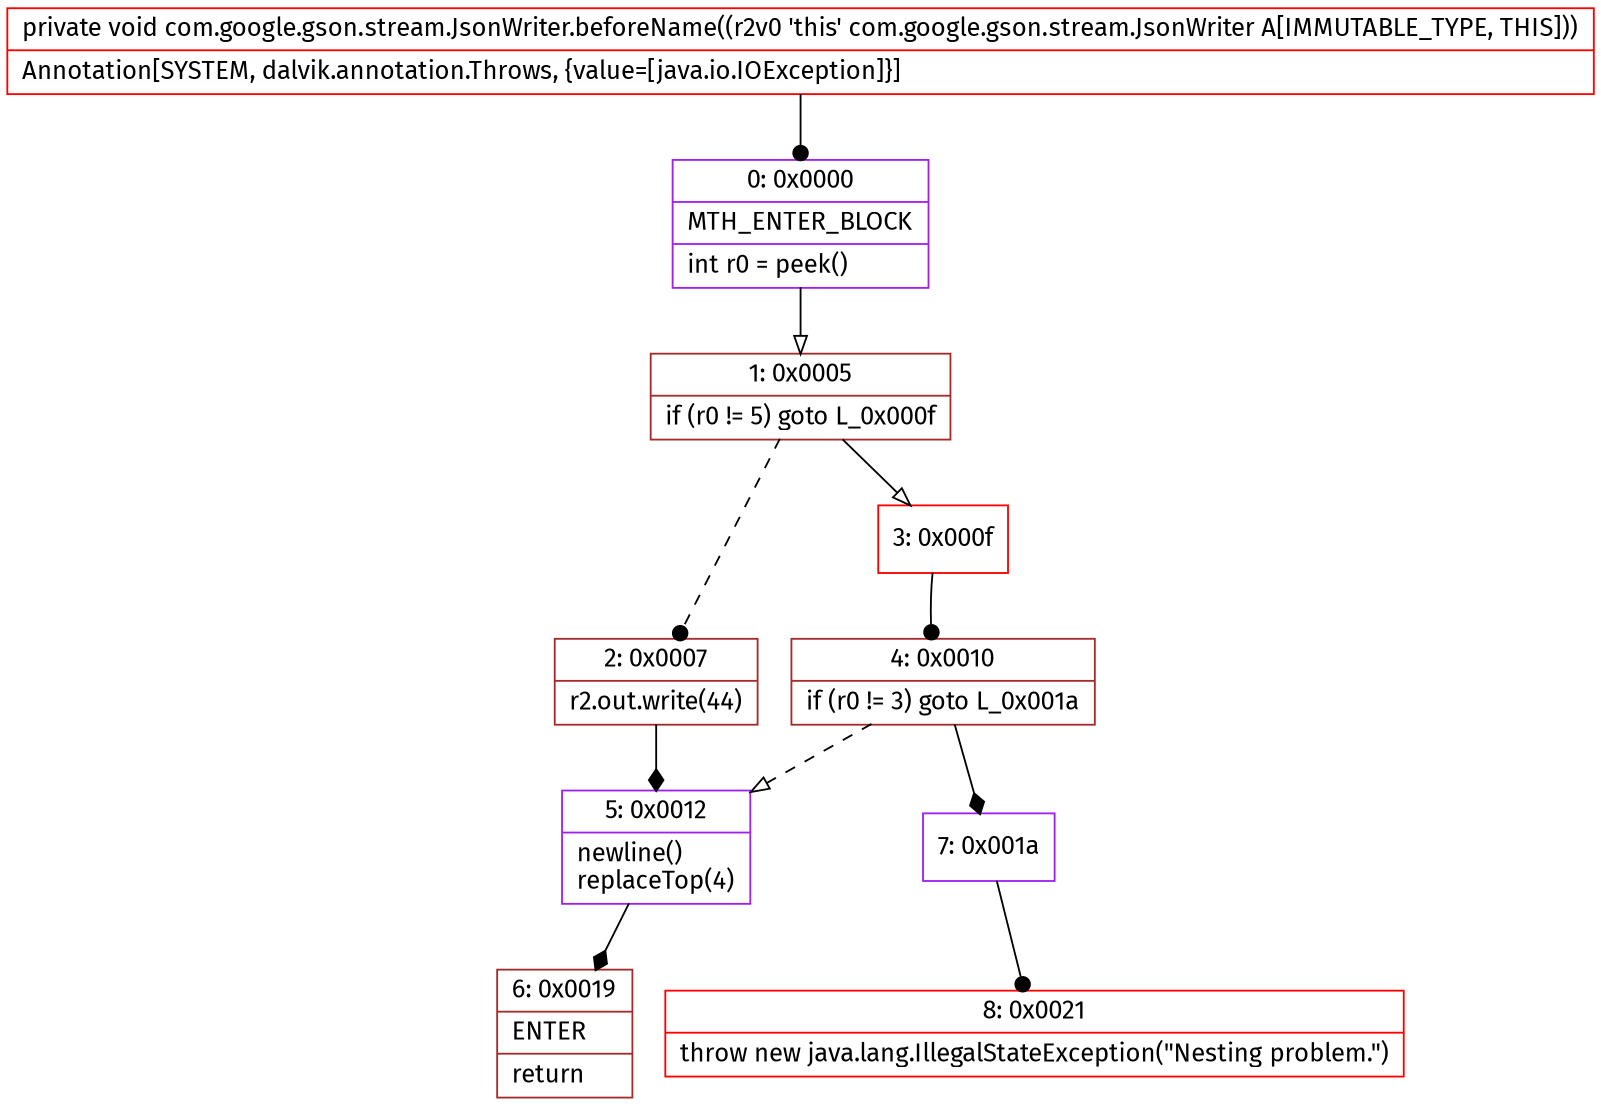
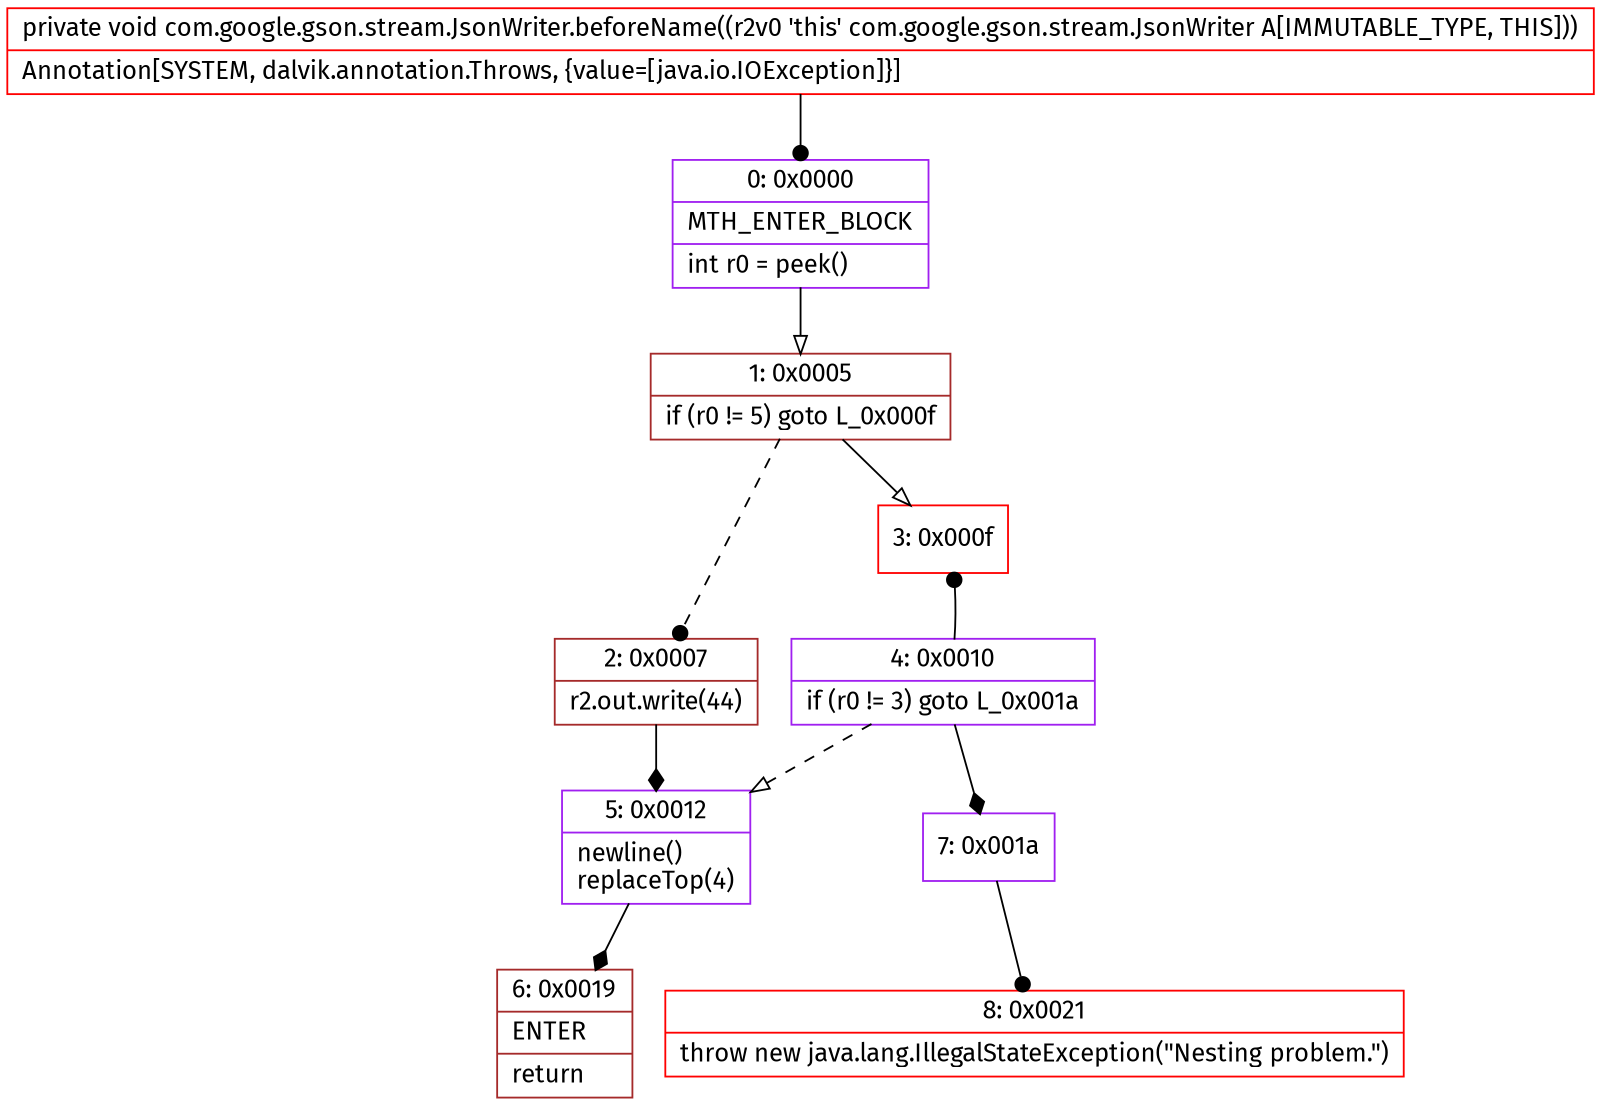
edge "3: 0x000f" -> "4: 0x0010": reversed
node "4: 0x0010": color brown -> purple
